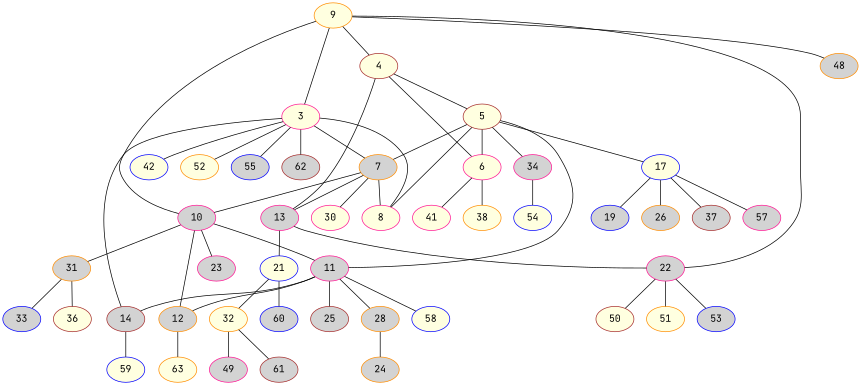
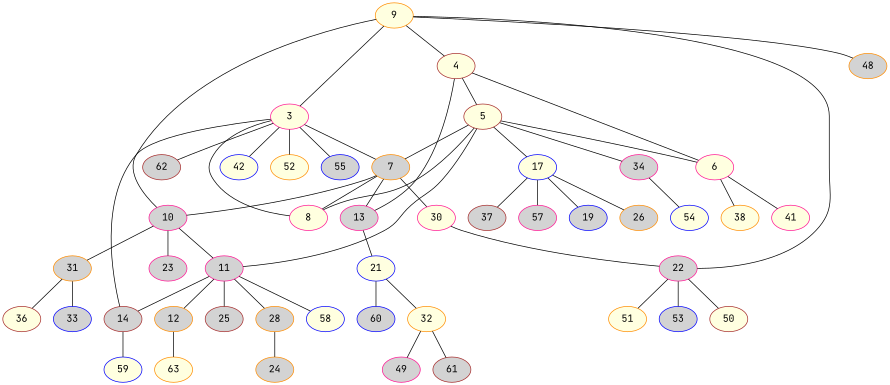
edge "13" -- "22": now "30" -- "22"
edge "10" -- "12": removed
